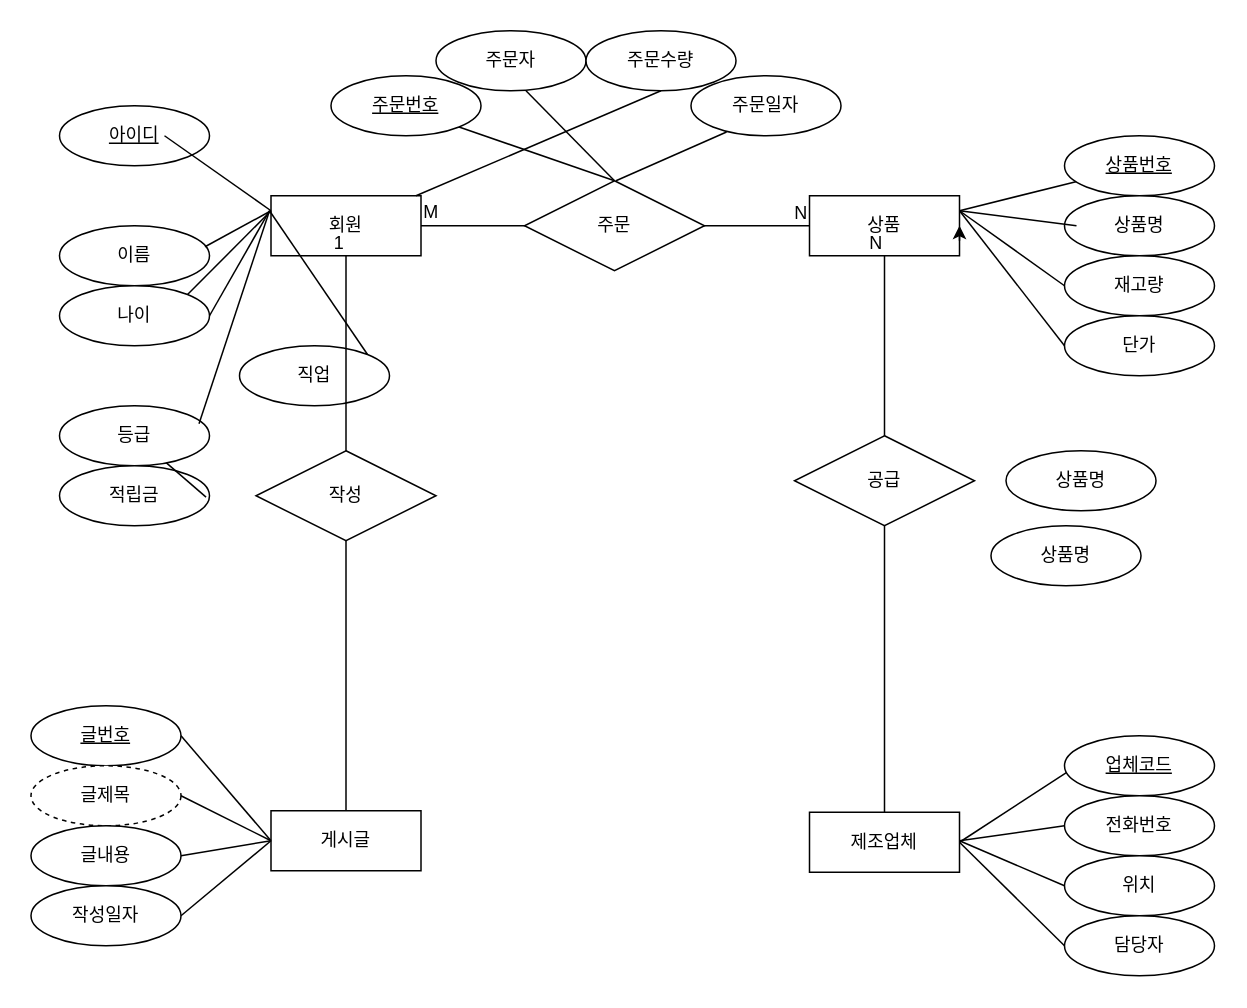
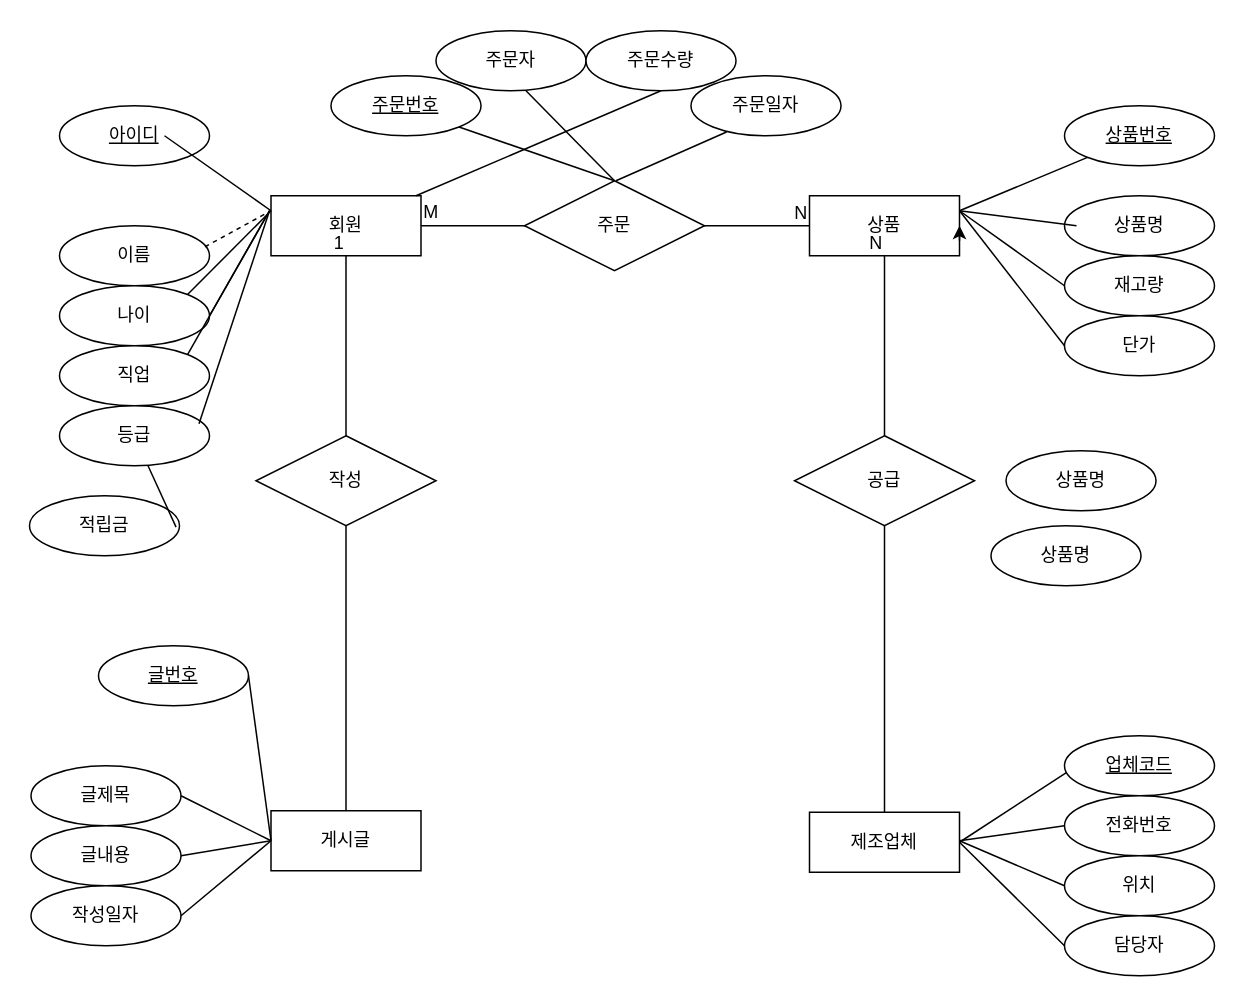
node "상품번호": moved (1139, 166) -> (1139, 136)
edge "회원" -- "이름": style solid -> dashed
node "직업": moved (314, 376) -> (134, 376)
node "적립금": moved (134, 496) -> (104, 526)
node "작성": moved (346, 496) -> (346, 481)
node "글번호": moved (106, 736) -> (173, 676)
node "글제목": style dashed -> solid
